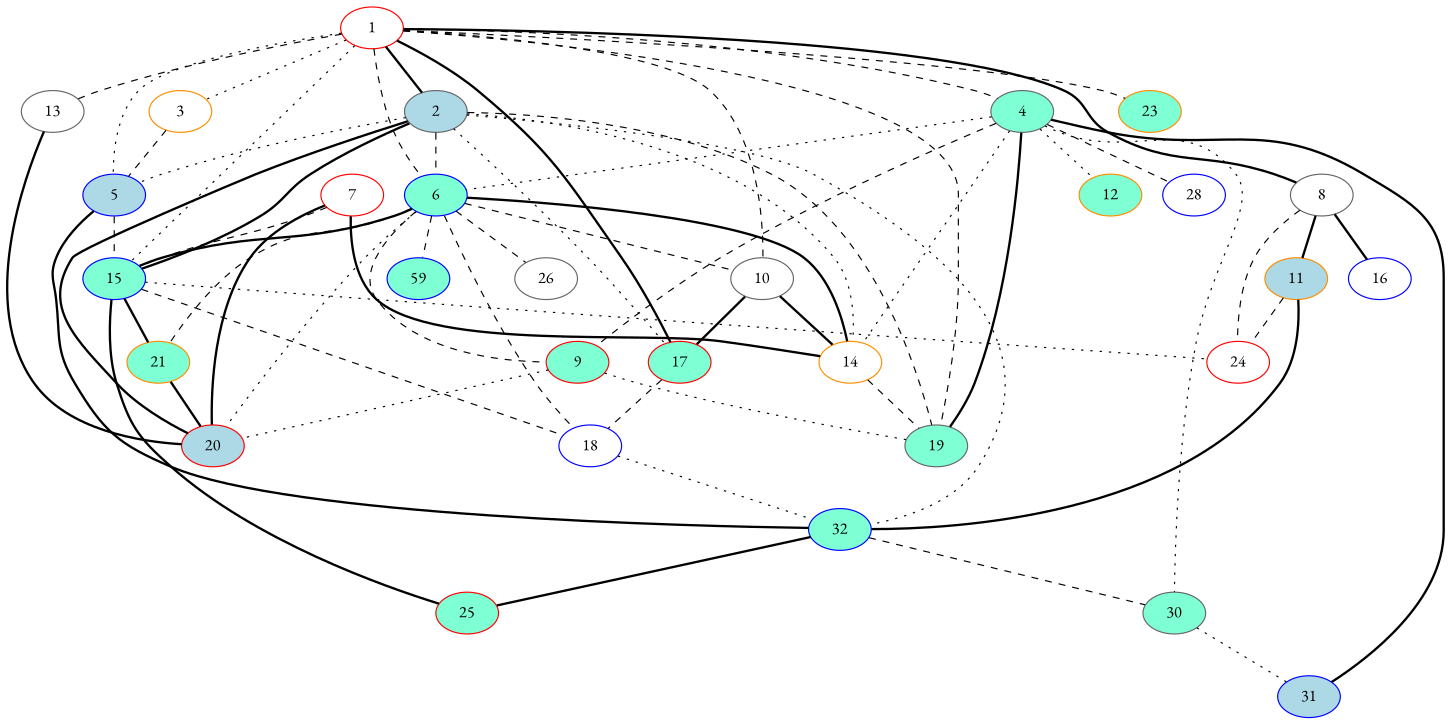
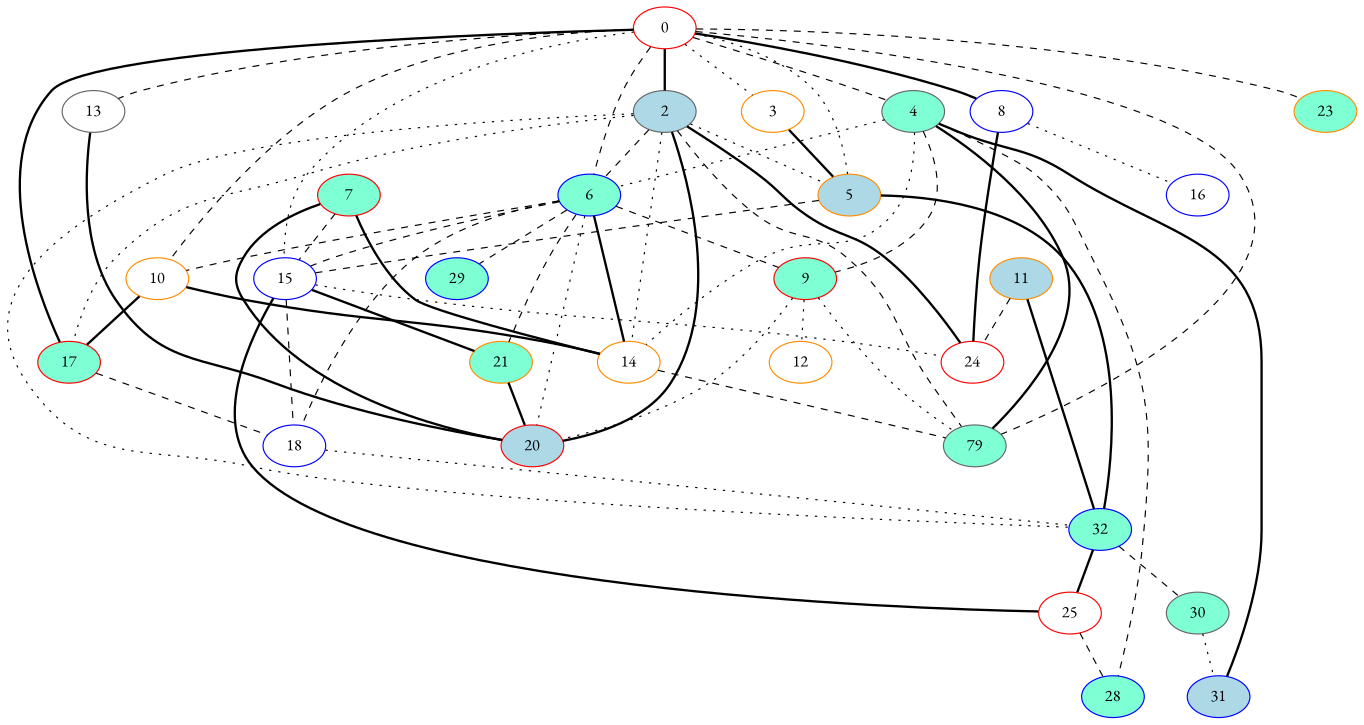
node "1": label "1" -> "0"
edge "3" -- "5": style dashed -> bold
edge "4" -- "12": now "9" -- "12"
node "5": color blue -> darkorange
node "7": fillcolor white -> aquamarine
node "12": fillcolor aquamarine -> white
node "28": fillcolor white -> aquamarine
node "8": color gray40 -> blue
edge "2" -- "15": now "2" -- "24"
edge "8" -- "11": removed
edge "8" -- "16": style bold -> dotted
edge "6" -- "15": style bold -> dashed
edge "8" -- "24": style dashed -> bold
node "15": fillcolor aquamarine -> white
node "59": label "59" -> "29"
node "26": removed
node "10": color gray40 -> darkorange
edge "4" -- "30": removed
node "19": label "19" -> "79"
node "25": fillcolor aquamarine -> white
edge "25" -- "28": added
